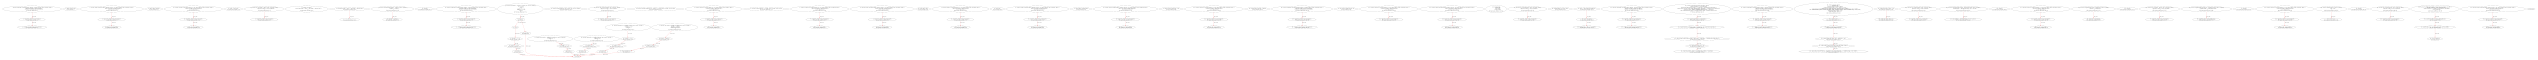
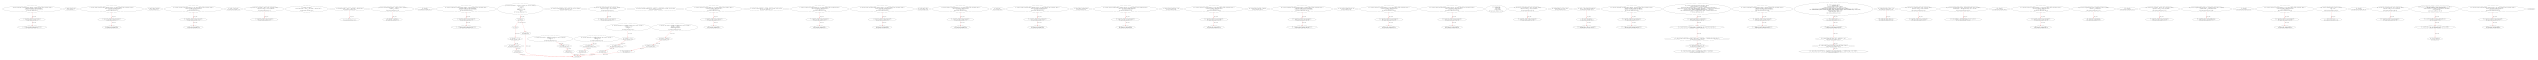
node "113_ to.call.value(amount); 809-expression_statement-114-114": added
